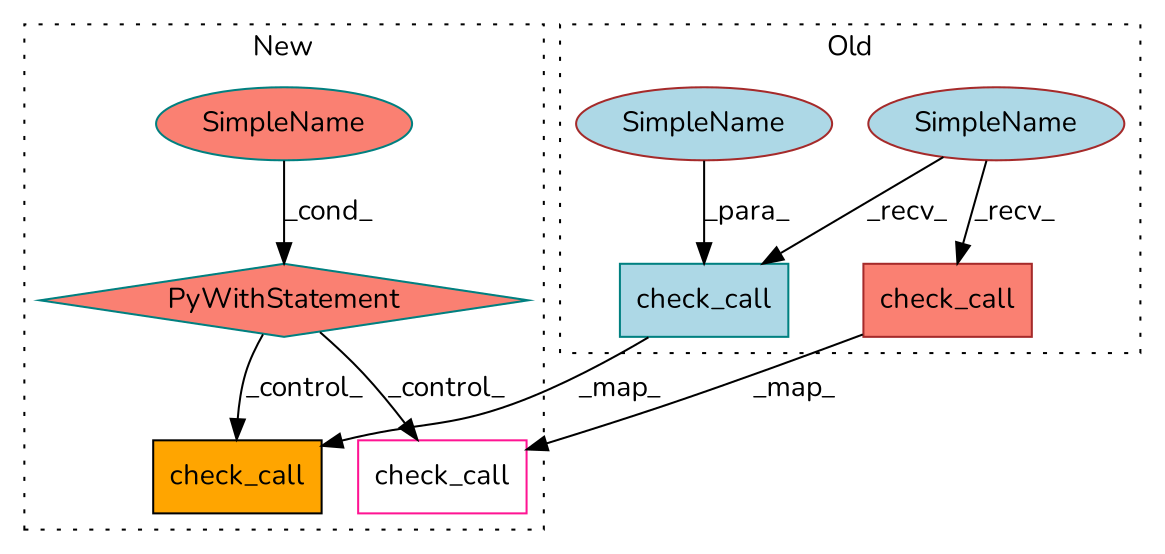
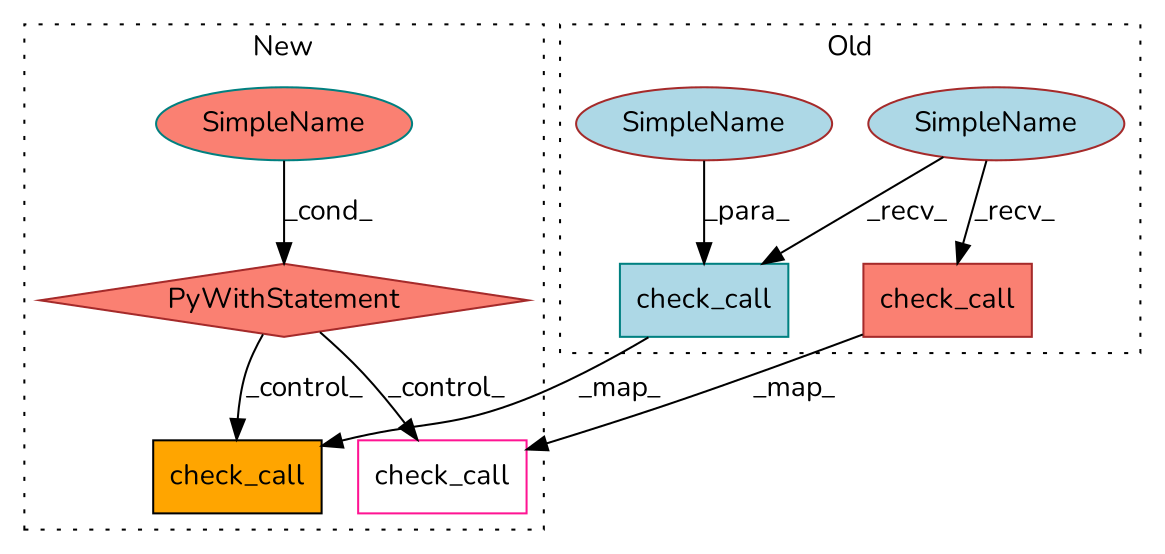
node "PyWithStatement": color teal -> brown
